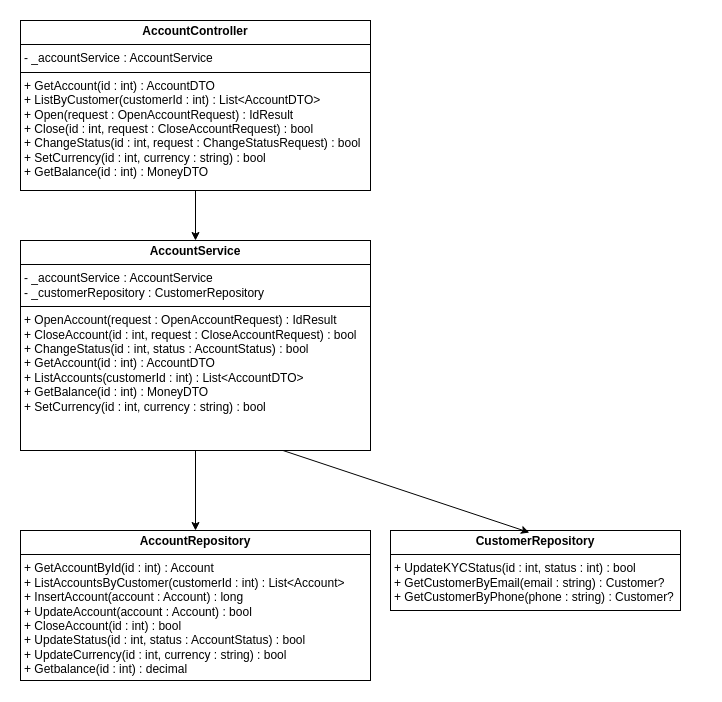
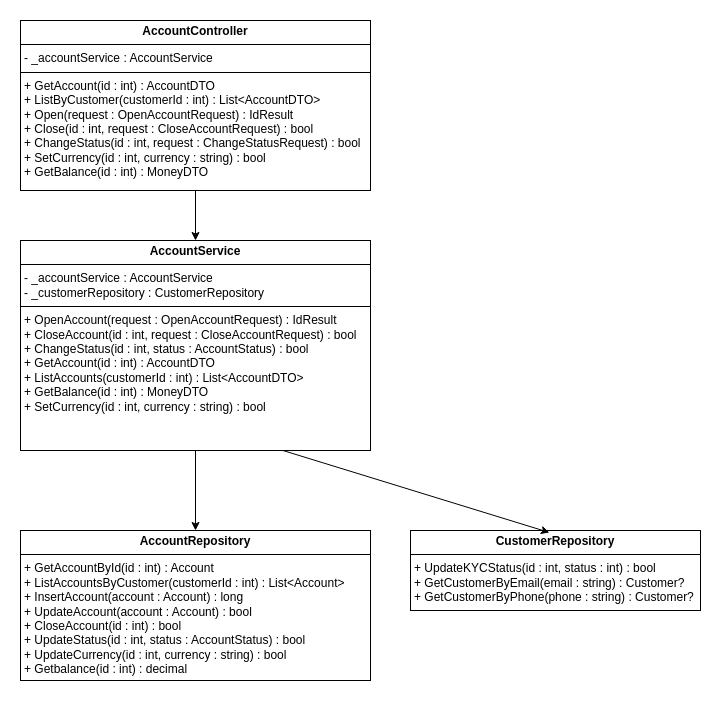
node "CustomerRepository + UpdateKYCStatus(id : int, status : int) : bool + GetCustomerByEmail(email : string) : Customer? + GetCustomerByPhone(phone : string) : Customer?": moved (536, 571) -> (556, 571)
